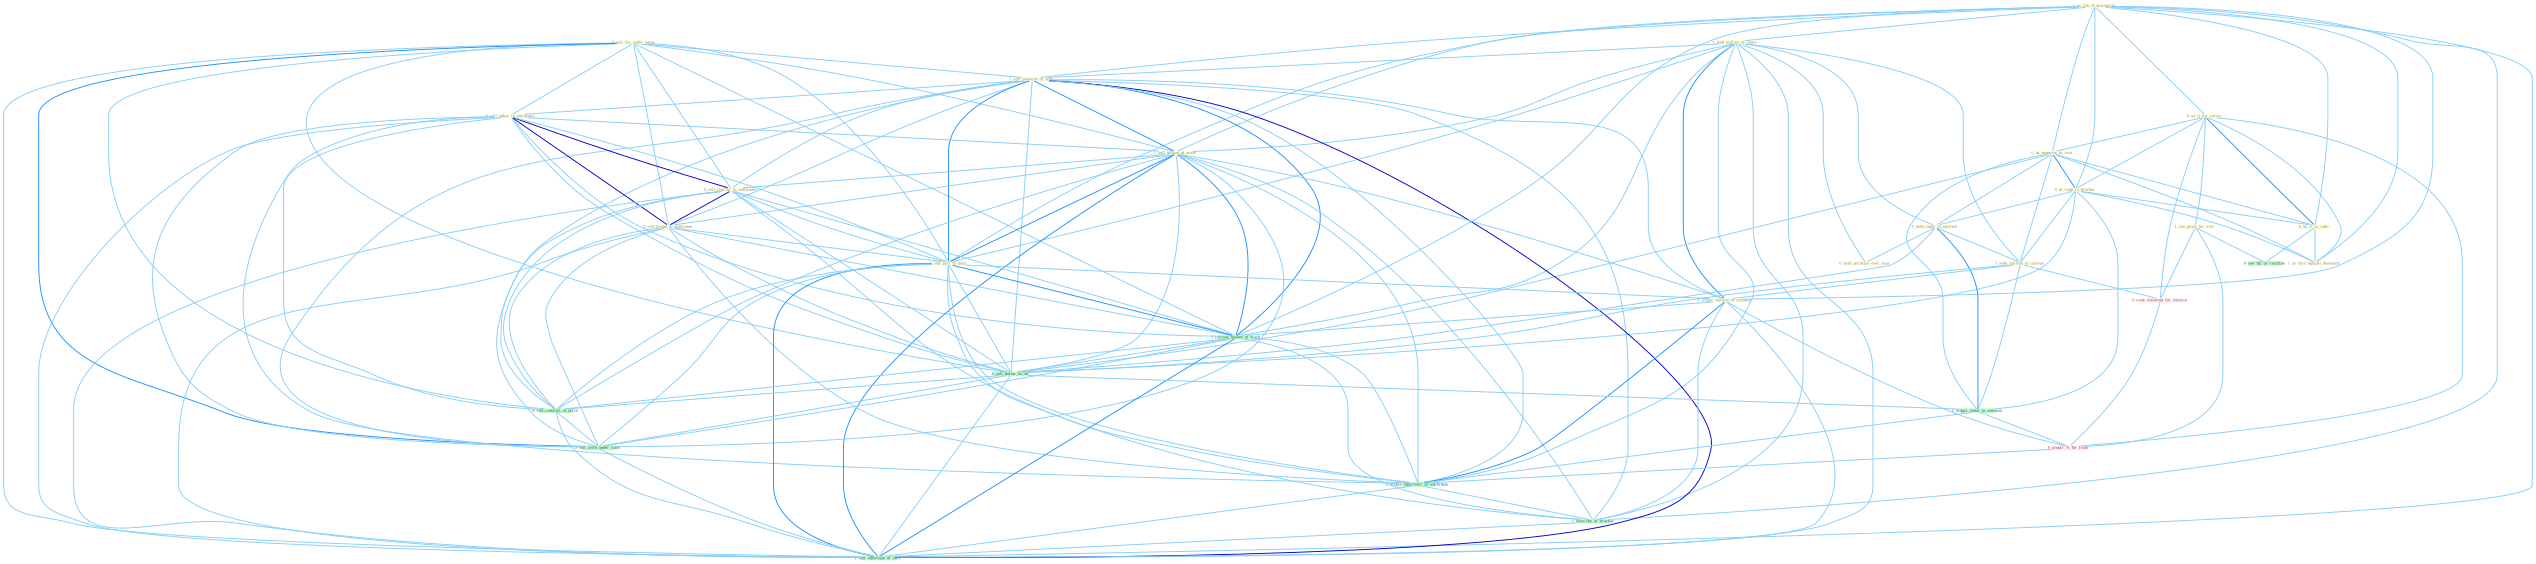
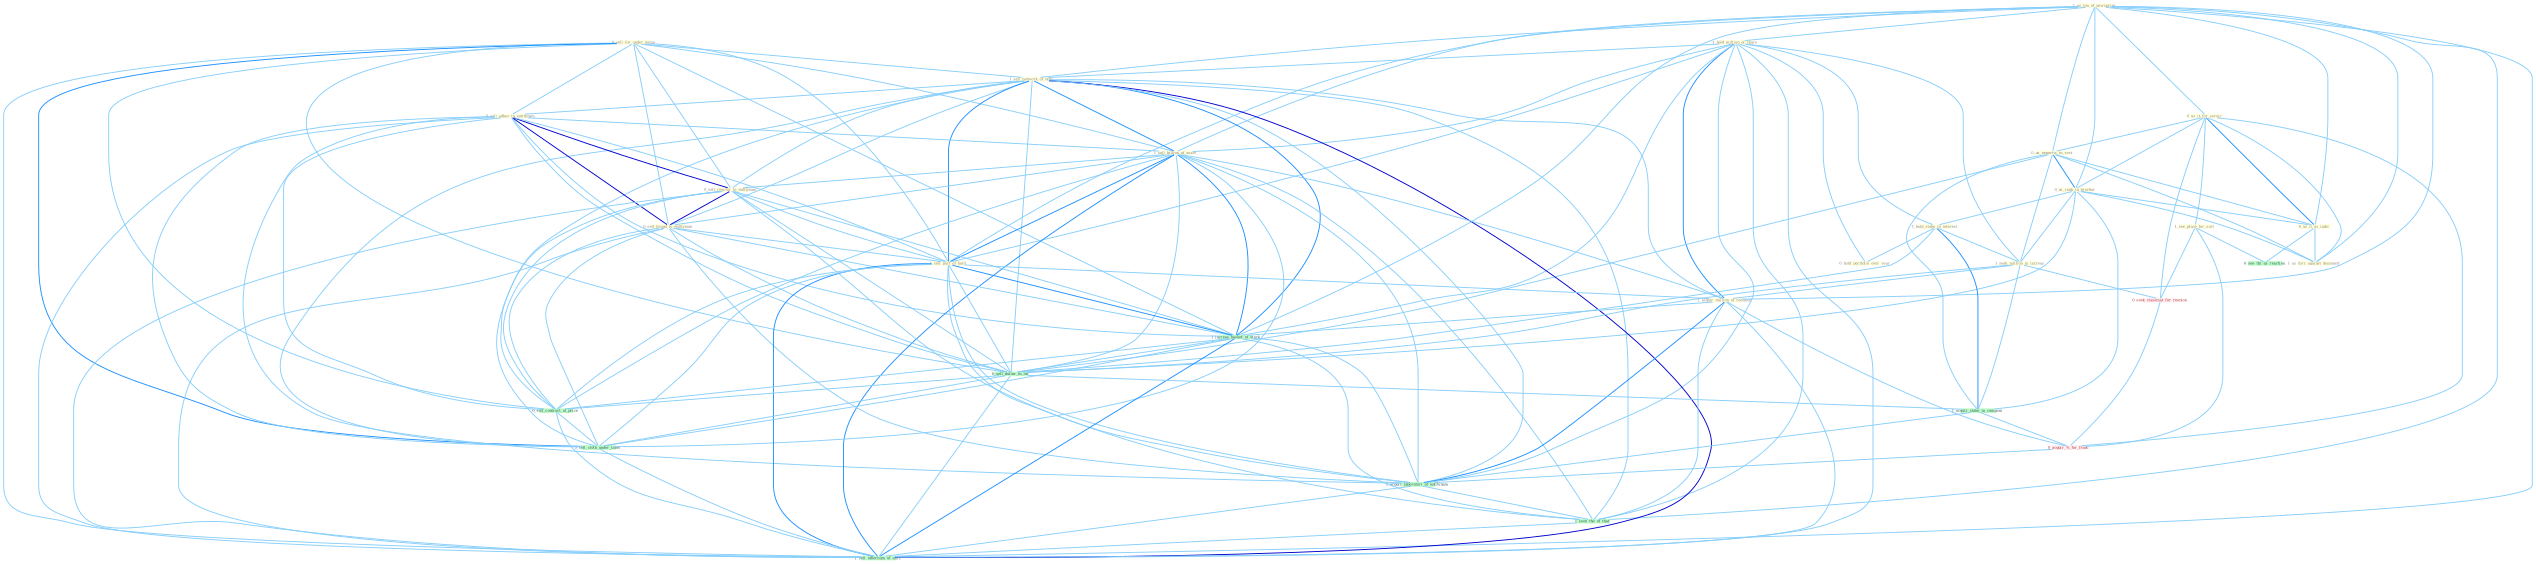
edge "0_us_expertis_in_rest" -- "1_hold_stake_in_interest": removed
node "1_seen_the_of_brochur": label "1_seen_the_of_brochur" -> "1_seen_the_of_that"
